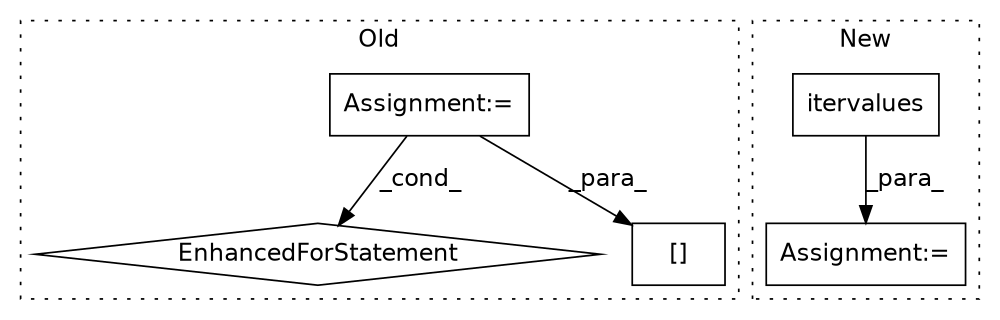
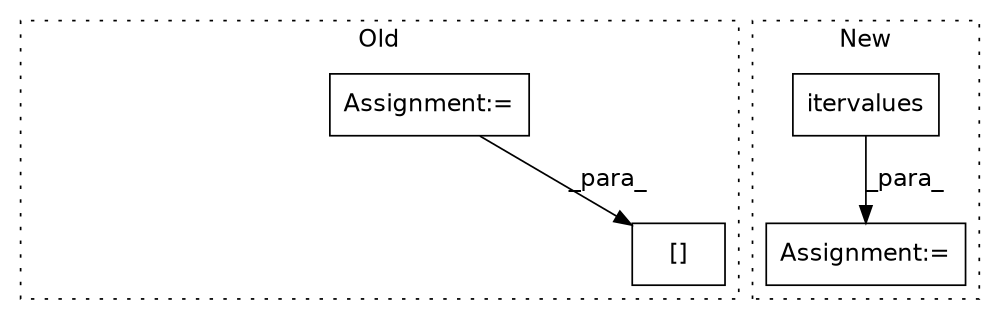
node "EnhancedForStatement": removed
